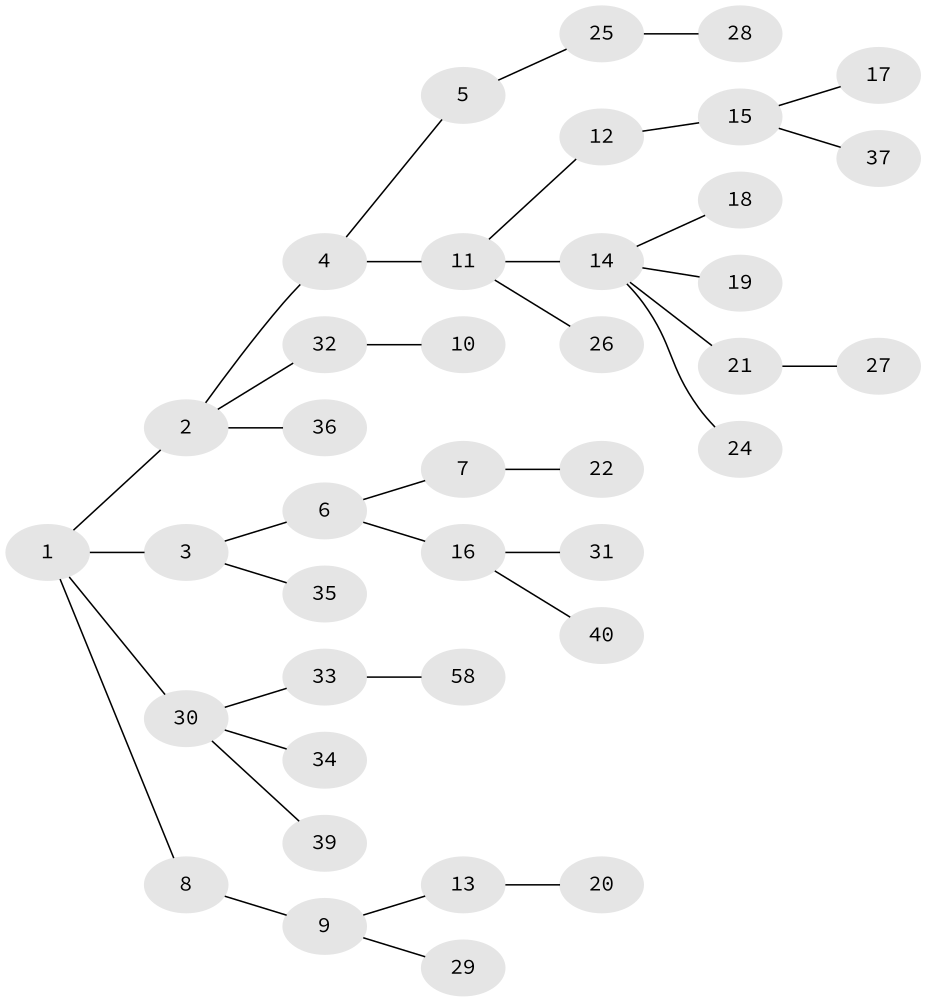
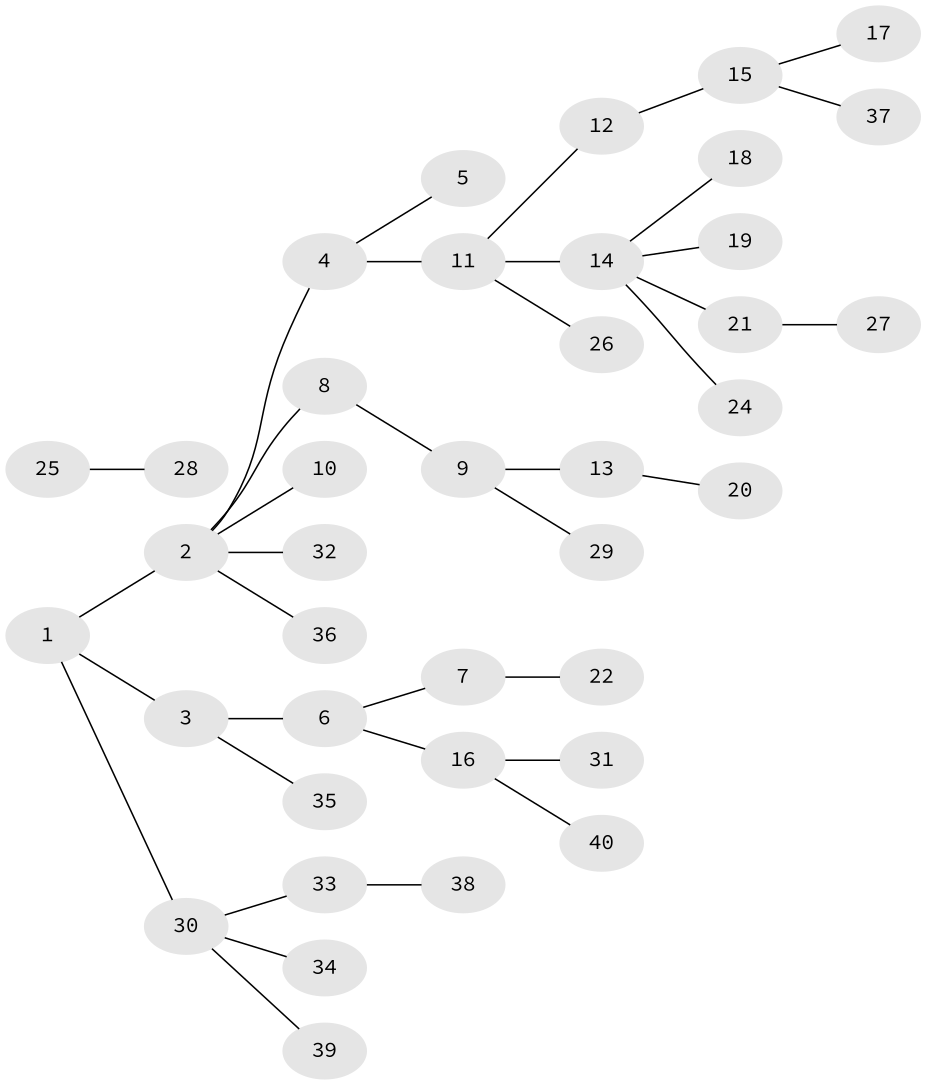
edge "25" -- "5": removed
edge "32" -- "10": now "2" -- "10"
node "58": label "58" -> "38"
edge "1" -- "8": now "2" -- "8"
